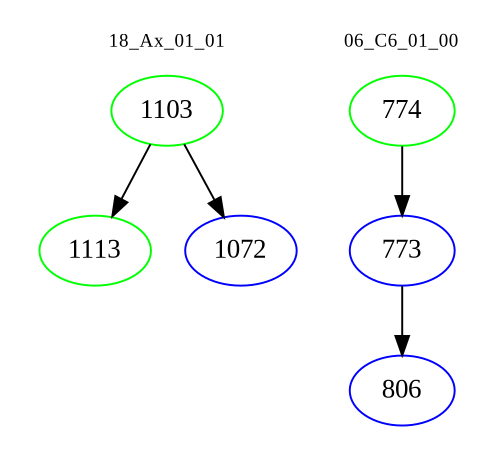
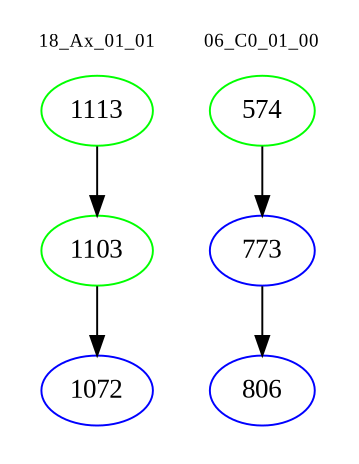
cluster "06_C6_01_00": label "06_C6_01_00" -> "06_C0_01_00"
node "774": label "774" -> "574"
edge "1103" -> "1113": reversed
